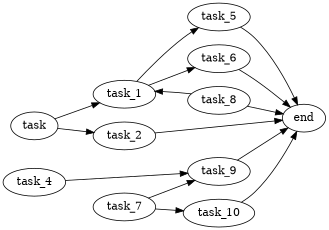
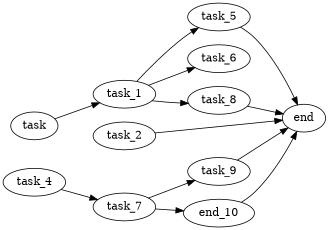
edge "task_6" -> "end": removed
edge "task_8" -> "task_1": reversed
edge "task" -> "task_2": removed
edge "task_4" -> "task_9": now "task_4" -> "task_7"
node "task_10": label "task_10" -> "end_10"
